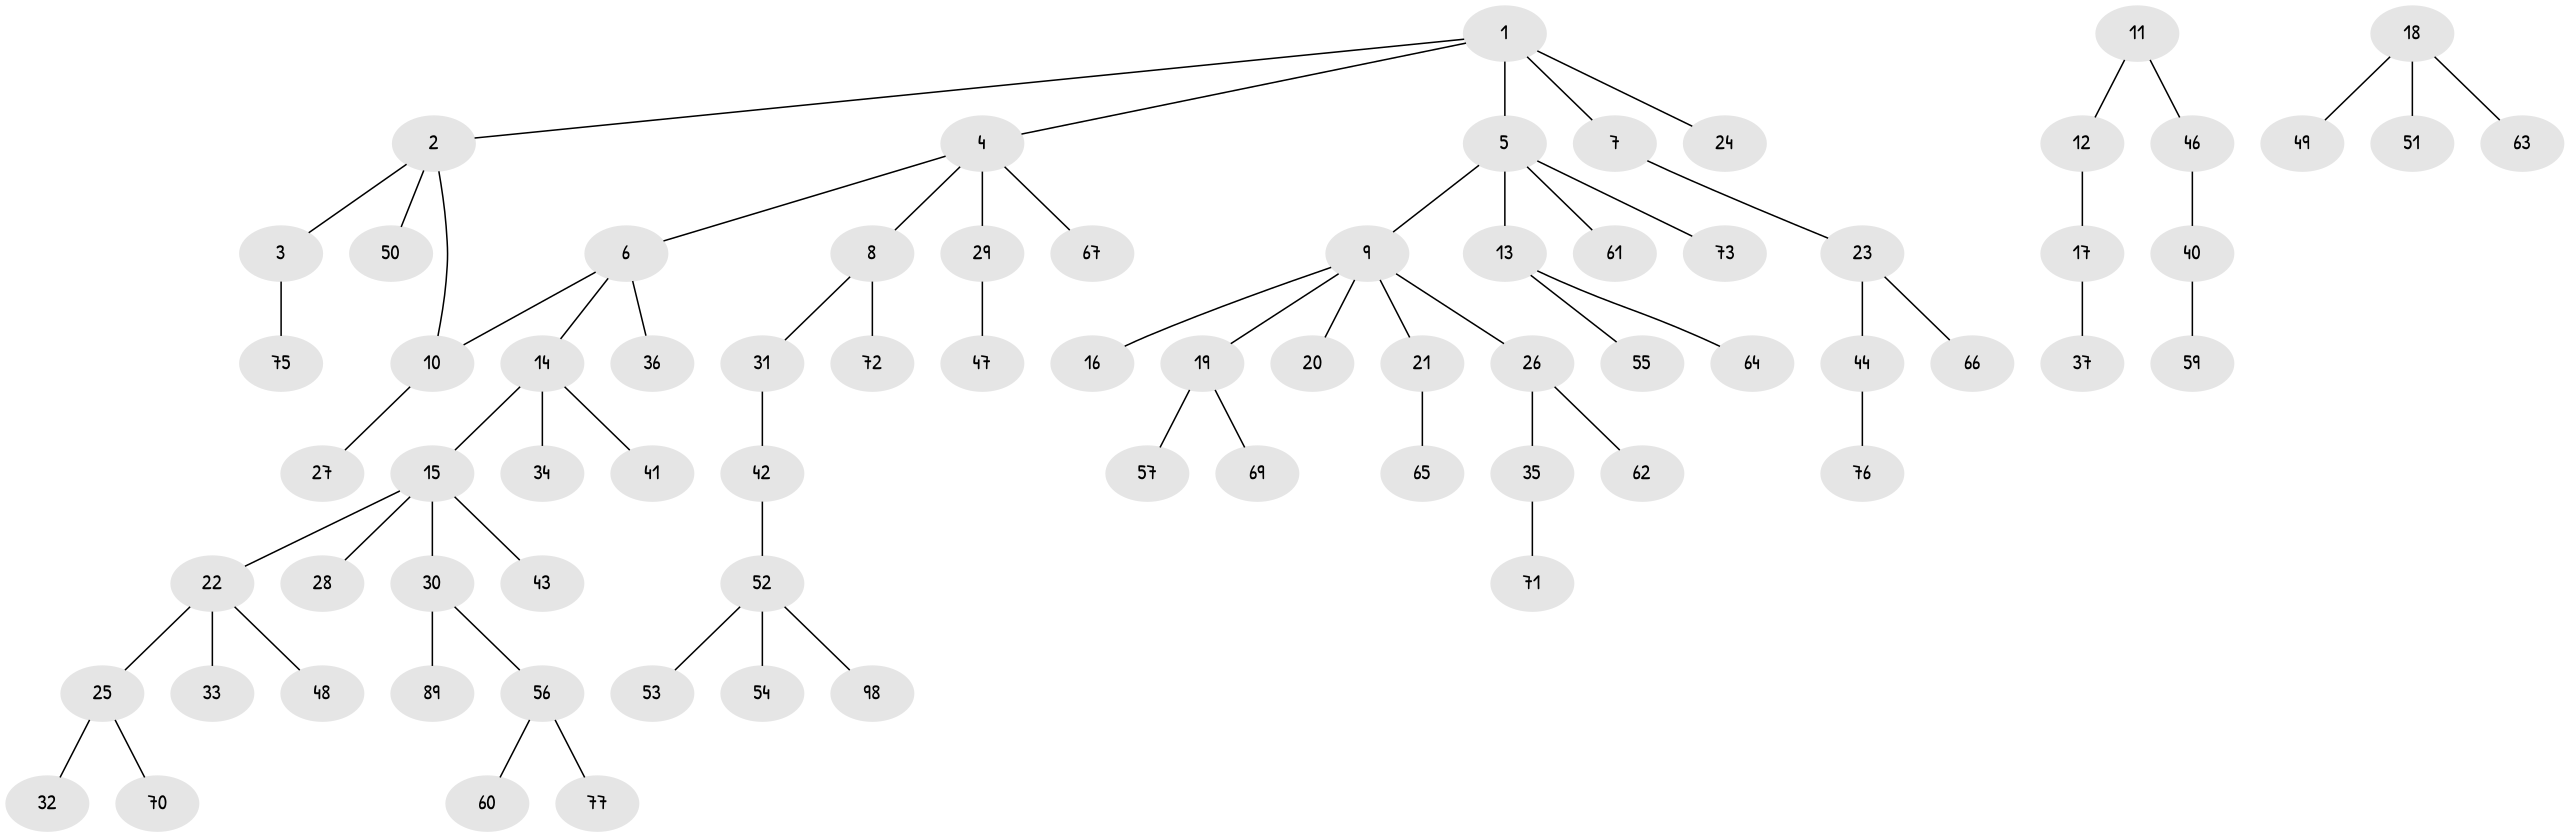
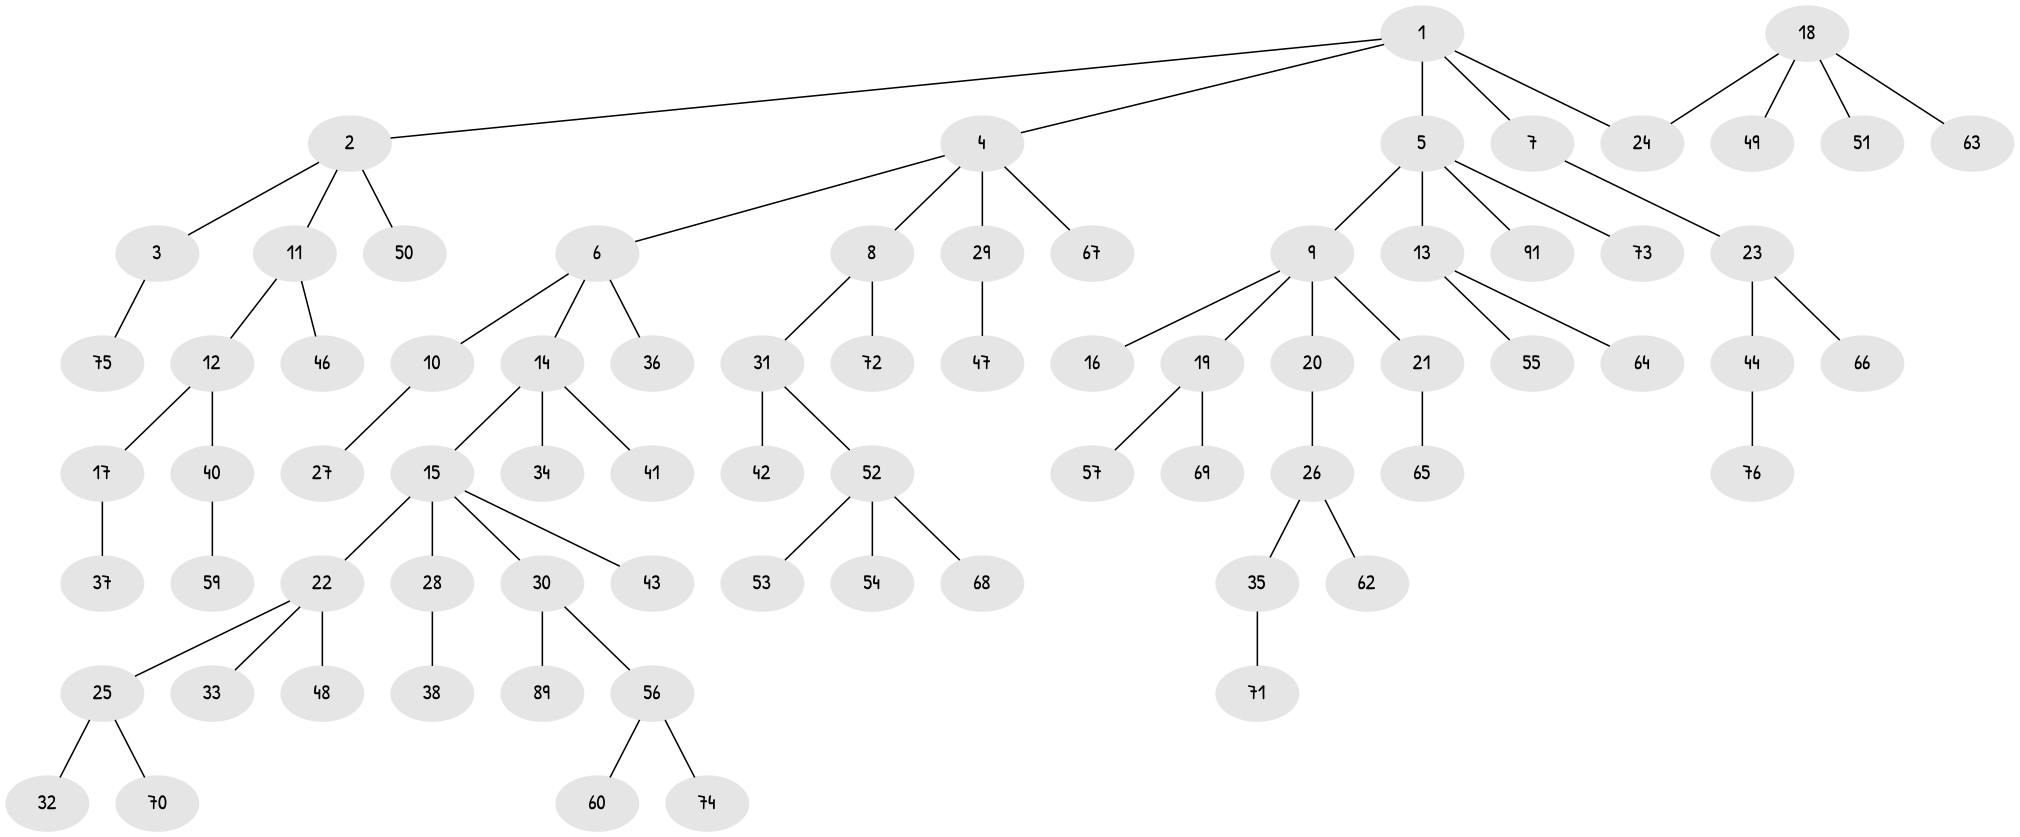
edge "18" -- "24": added
edge "46" -- "40": now "12" -- "40"
edge "2" -- "10": now "2" -- "11"
node "61": label "61" -> "91"
edge "9" -- "26": now "20" -- "26"
edge "42" -- "52": now "31" -- "52"
node "38": added
node "98": label "98" -> "68"
node "77": label "77" -> "74"
